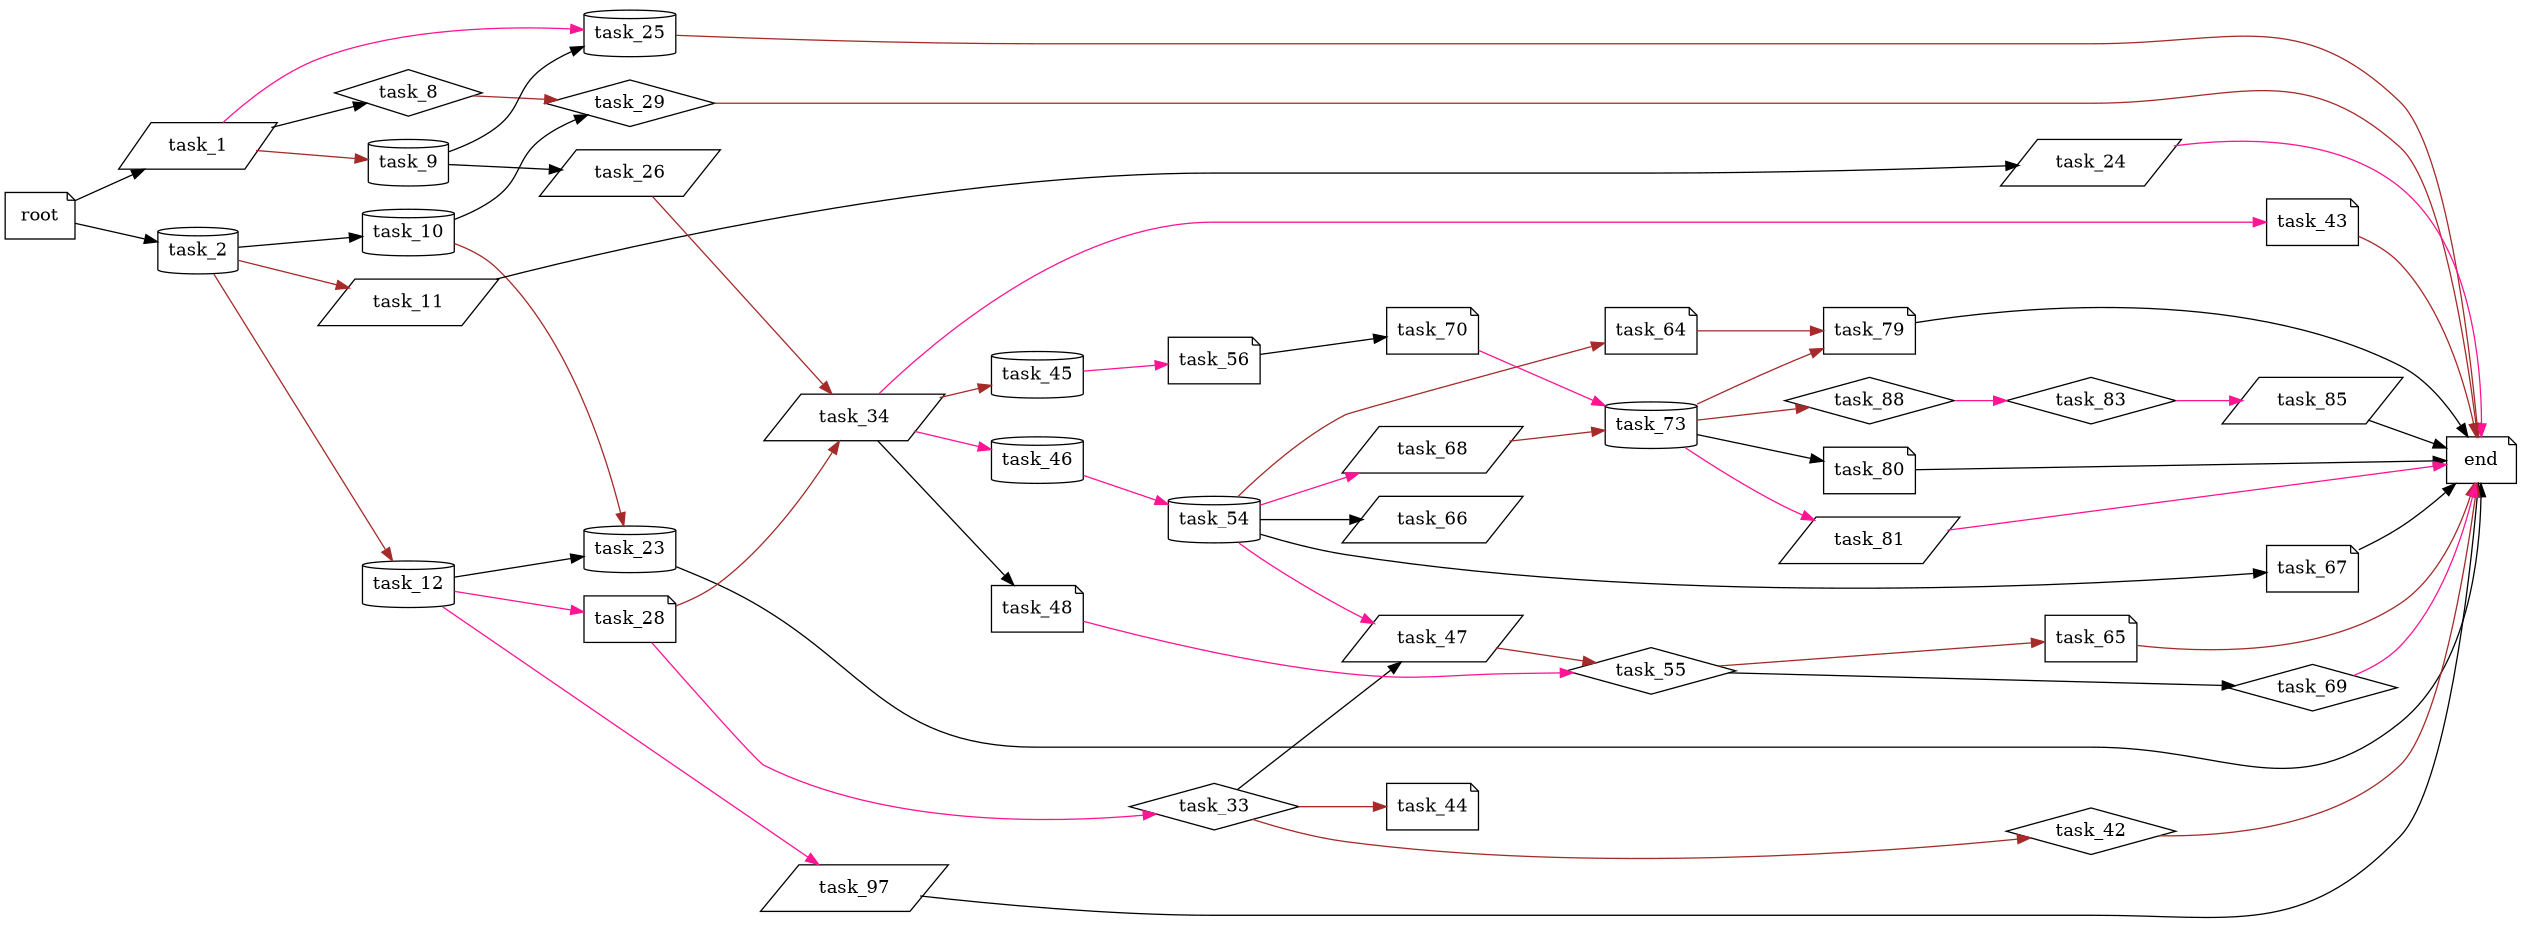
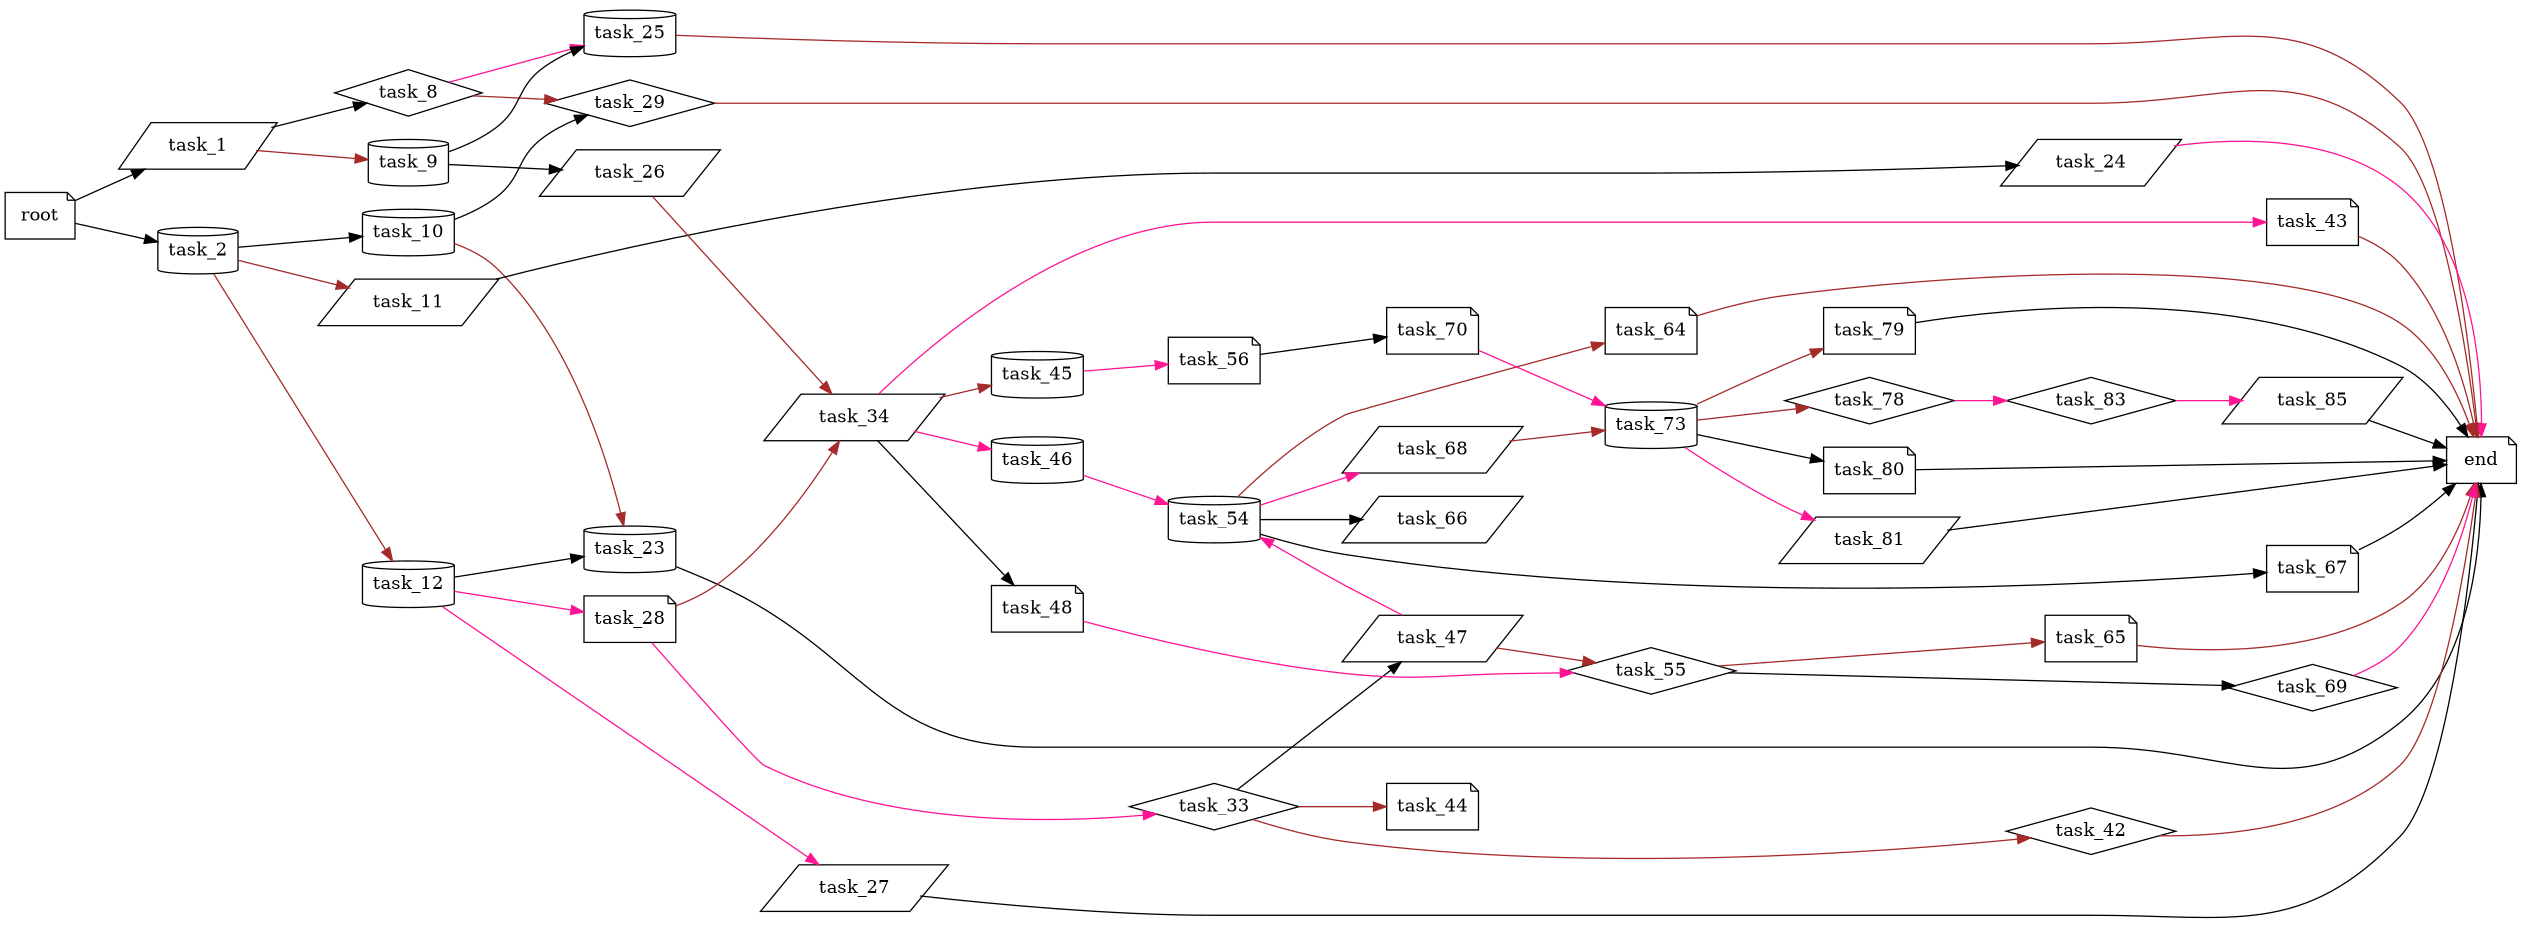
edge "task_1" -> "task_25": now "task_8" -> "task_25"
edge "task_64" -> "task_79": now "task_64" -> "end"
node "task_88": label "task_88" -> "task_78"
edge "task_81" -> "end": color deeppink -> black
edge "task_54" -> "task_47": reversed
node "task_97": label "task_97" -> "task_27"
